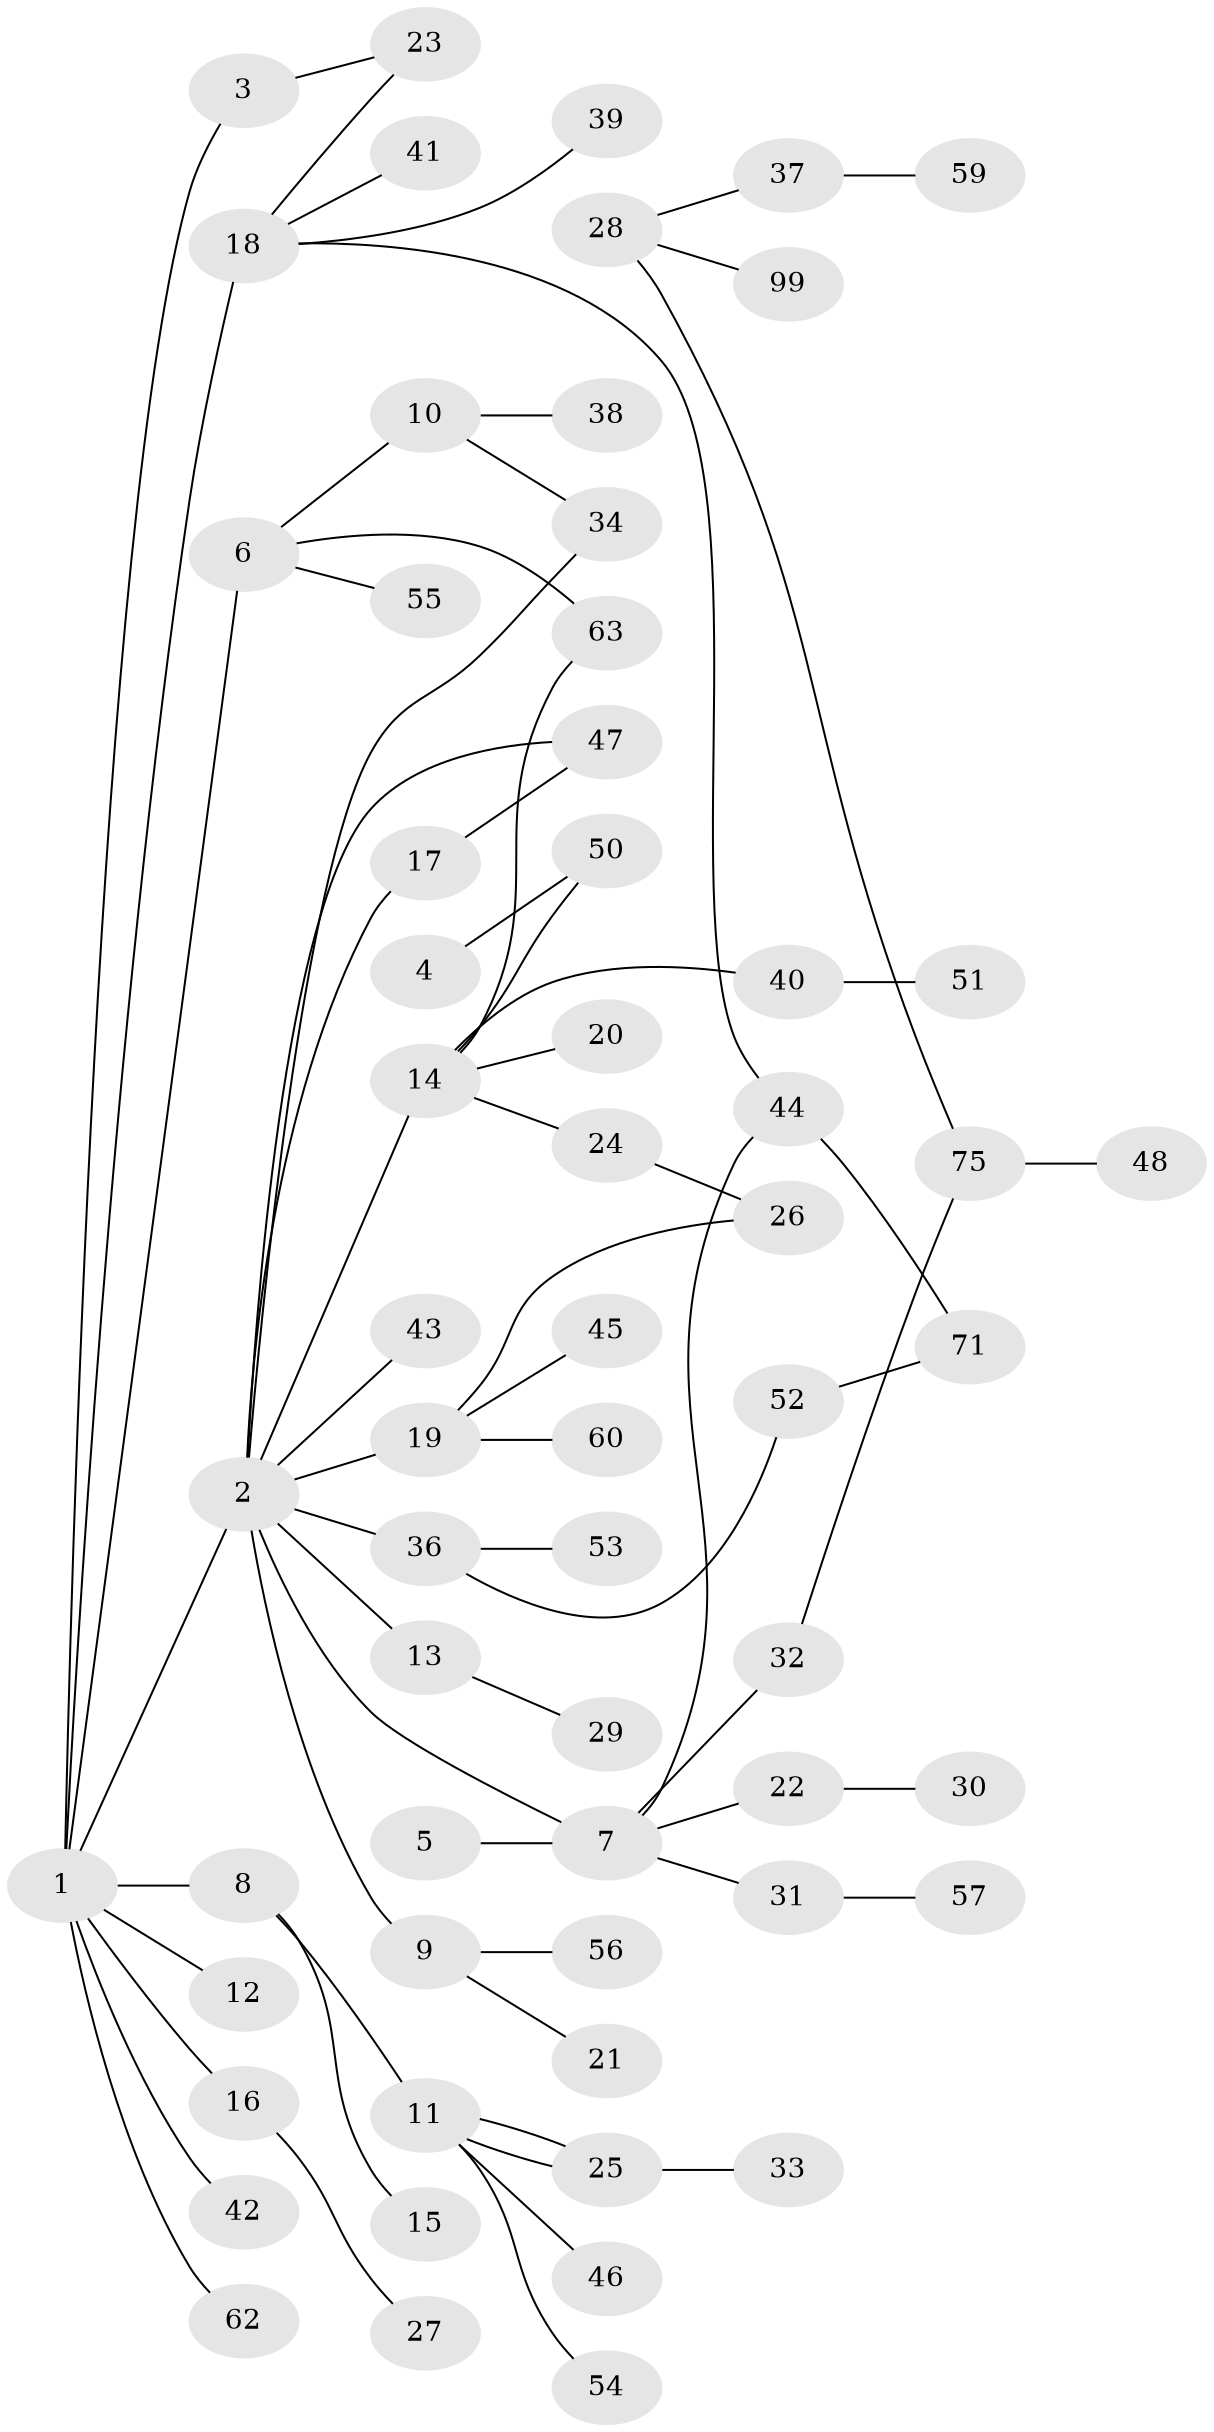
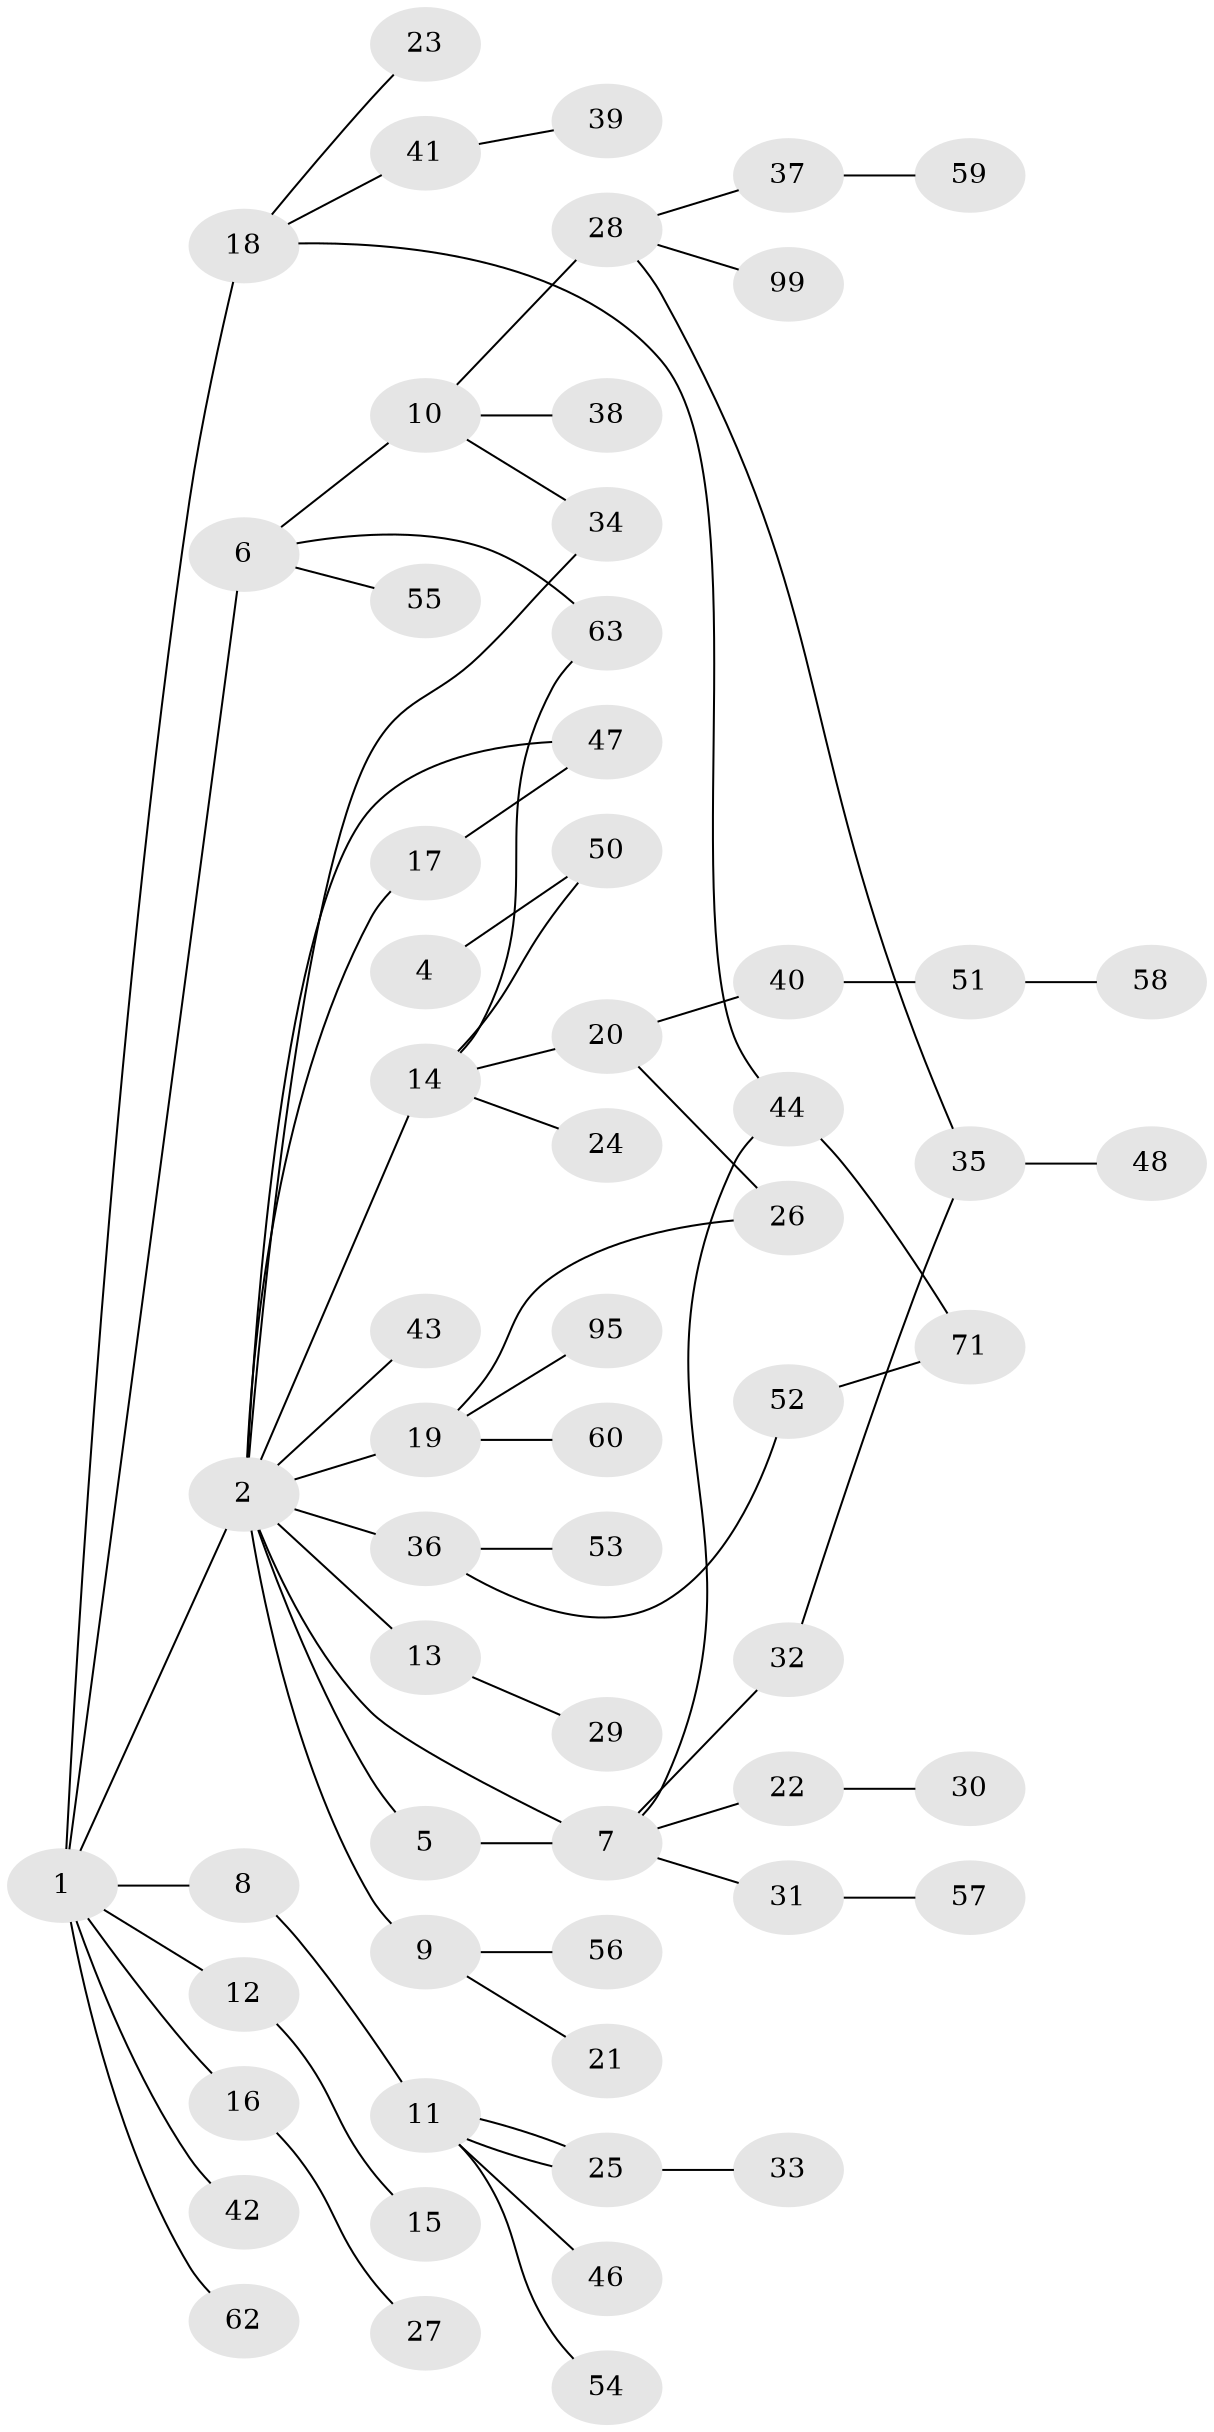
node "3": removed
edge "39" -- "18": now "39" -- "41"
edge "28" -- "10": added
edge "40" -- "14": now "40" -- "20"
node "58": added
node "75": label "75" -> "35"
edge "24" -- "26": now "20" -- "26"
node "45": label "45" -> "95"
edge "2" -- "5": added
edge "8" -- "15": now "12" -- "15"
